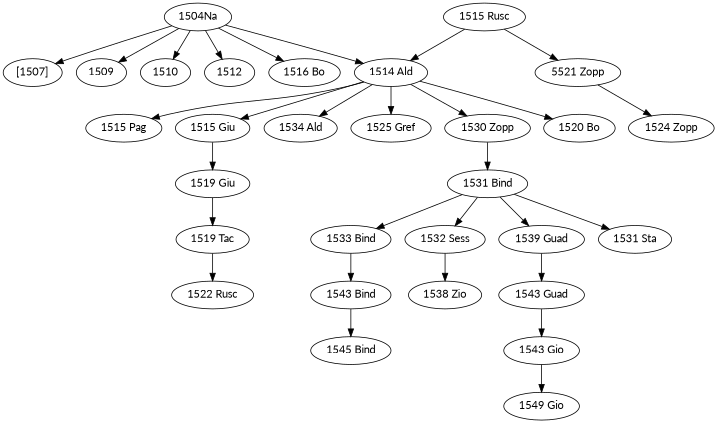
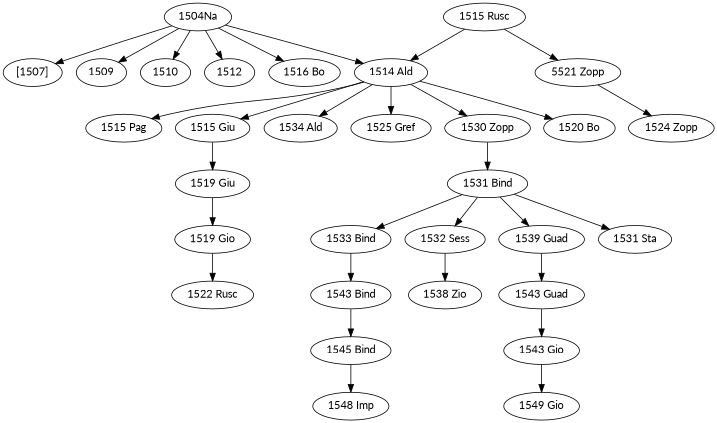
node "1519 Tac": label "1519 Tac" -> "1519 Gio"
node "1548 Imp": added
